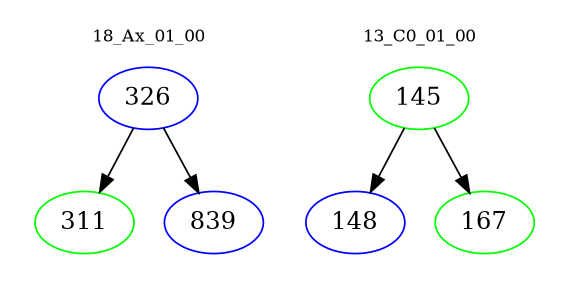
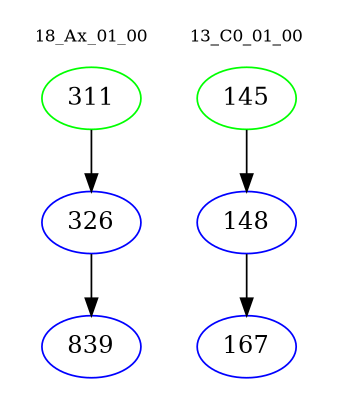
edge "326" -> "311": reversed
edge "145" -> "167": now "148" -> "167"
node "167": color green -> blue
